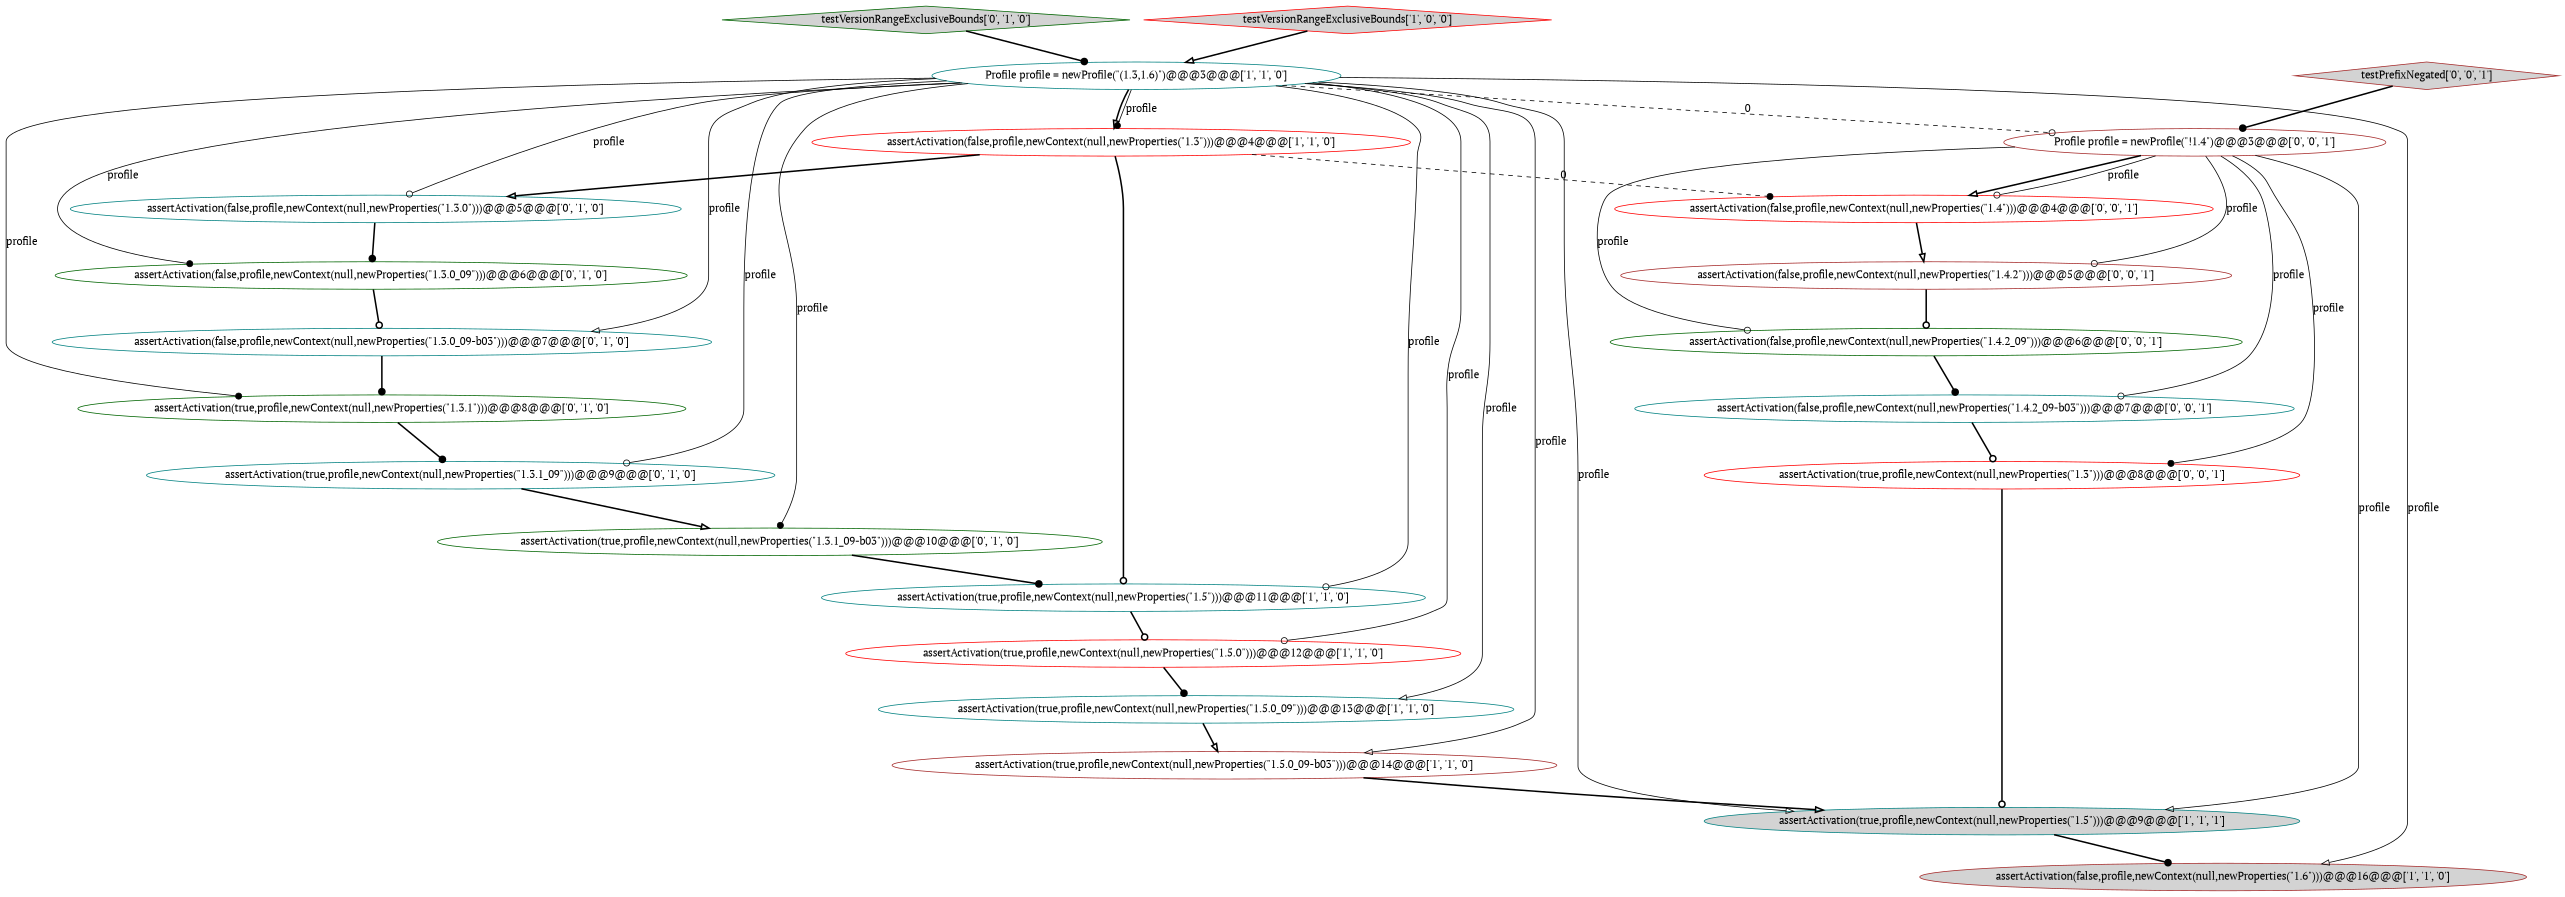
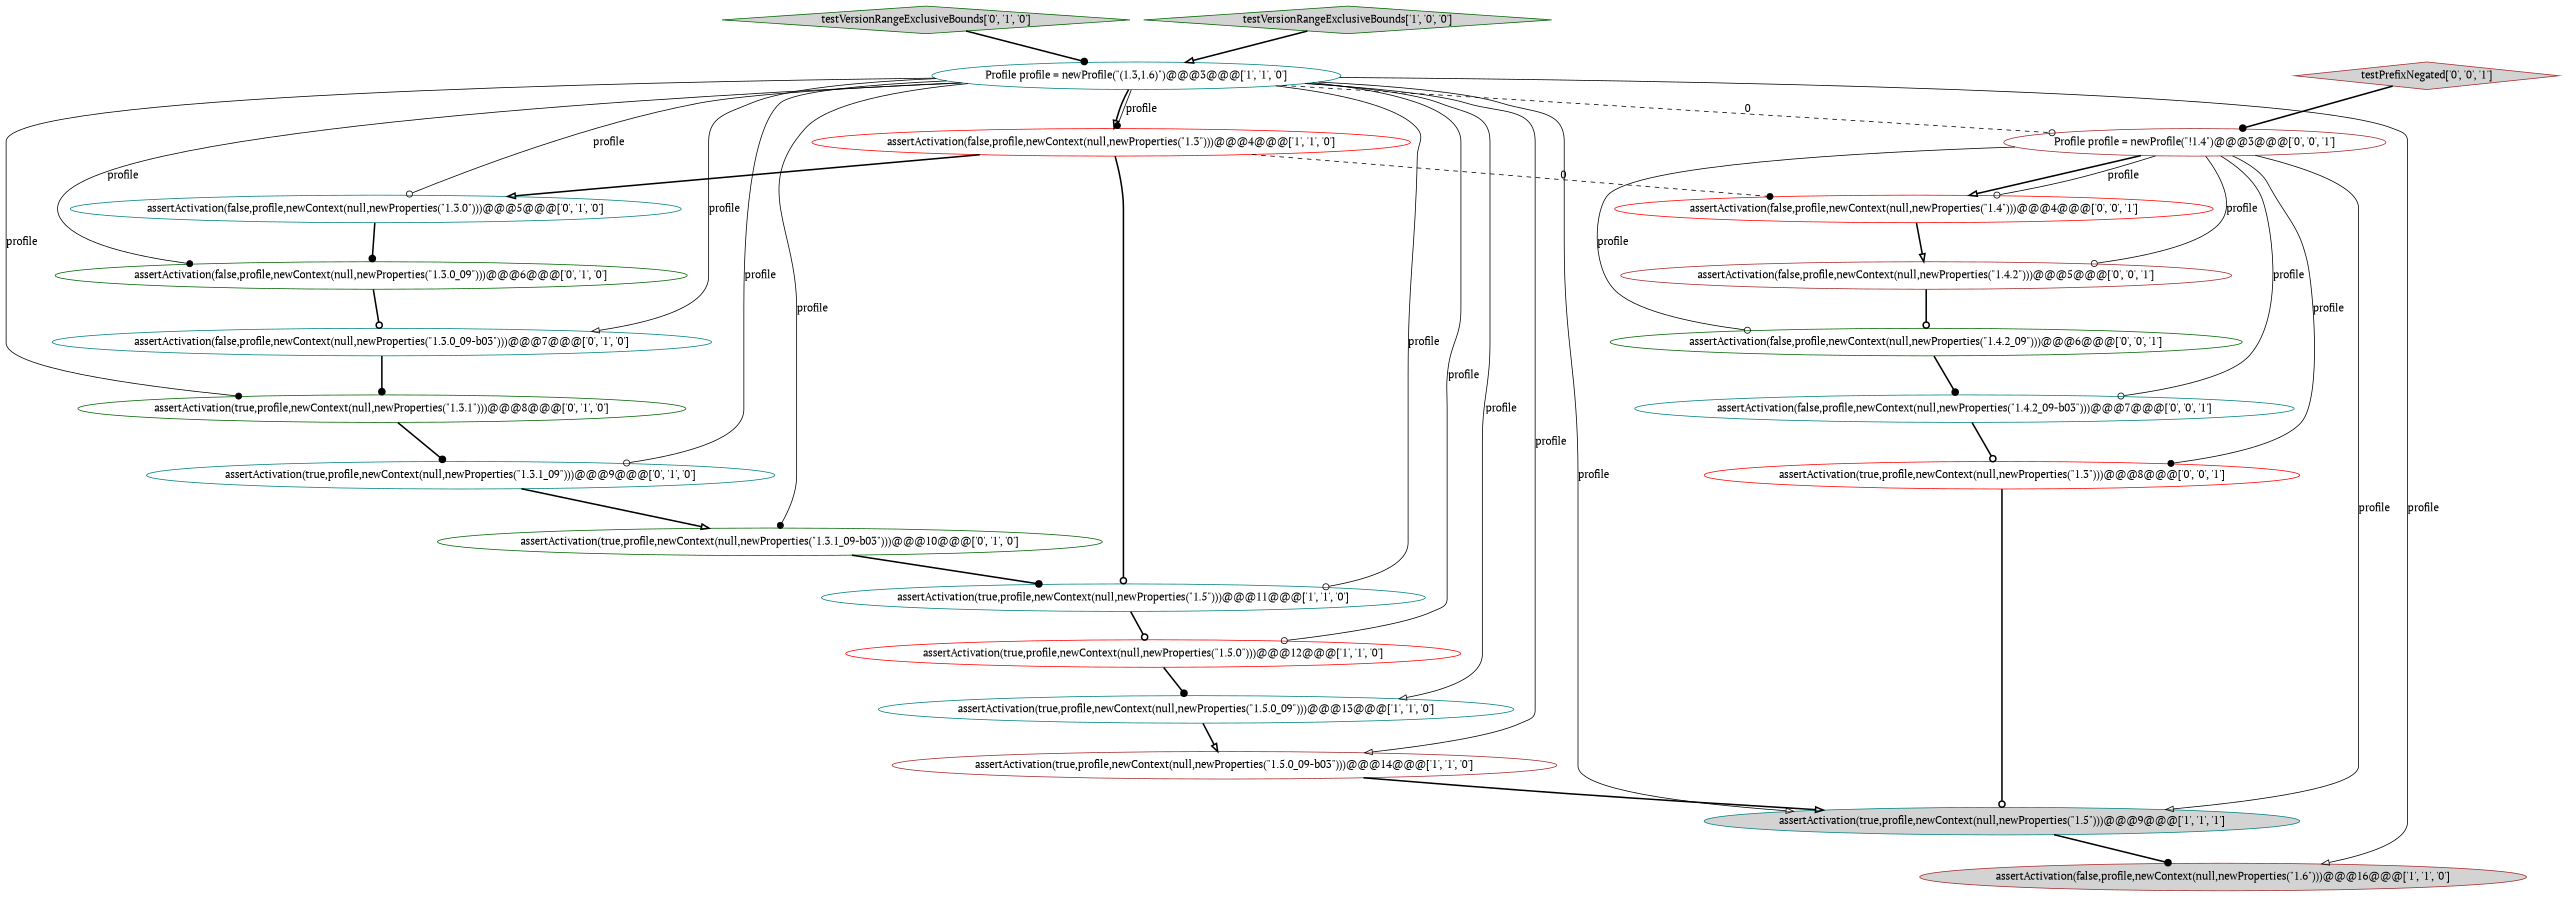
node "testVersionRangeExclusiveBounds['1', '0', '0']": color red -> darkgreen
